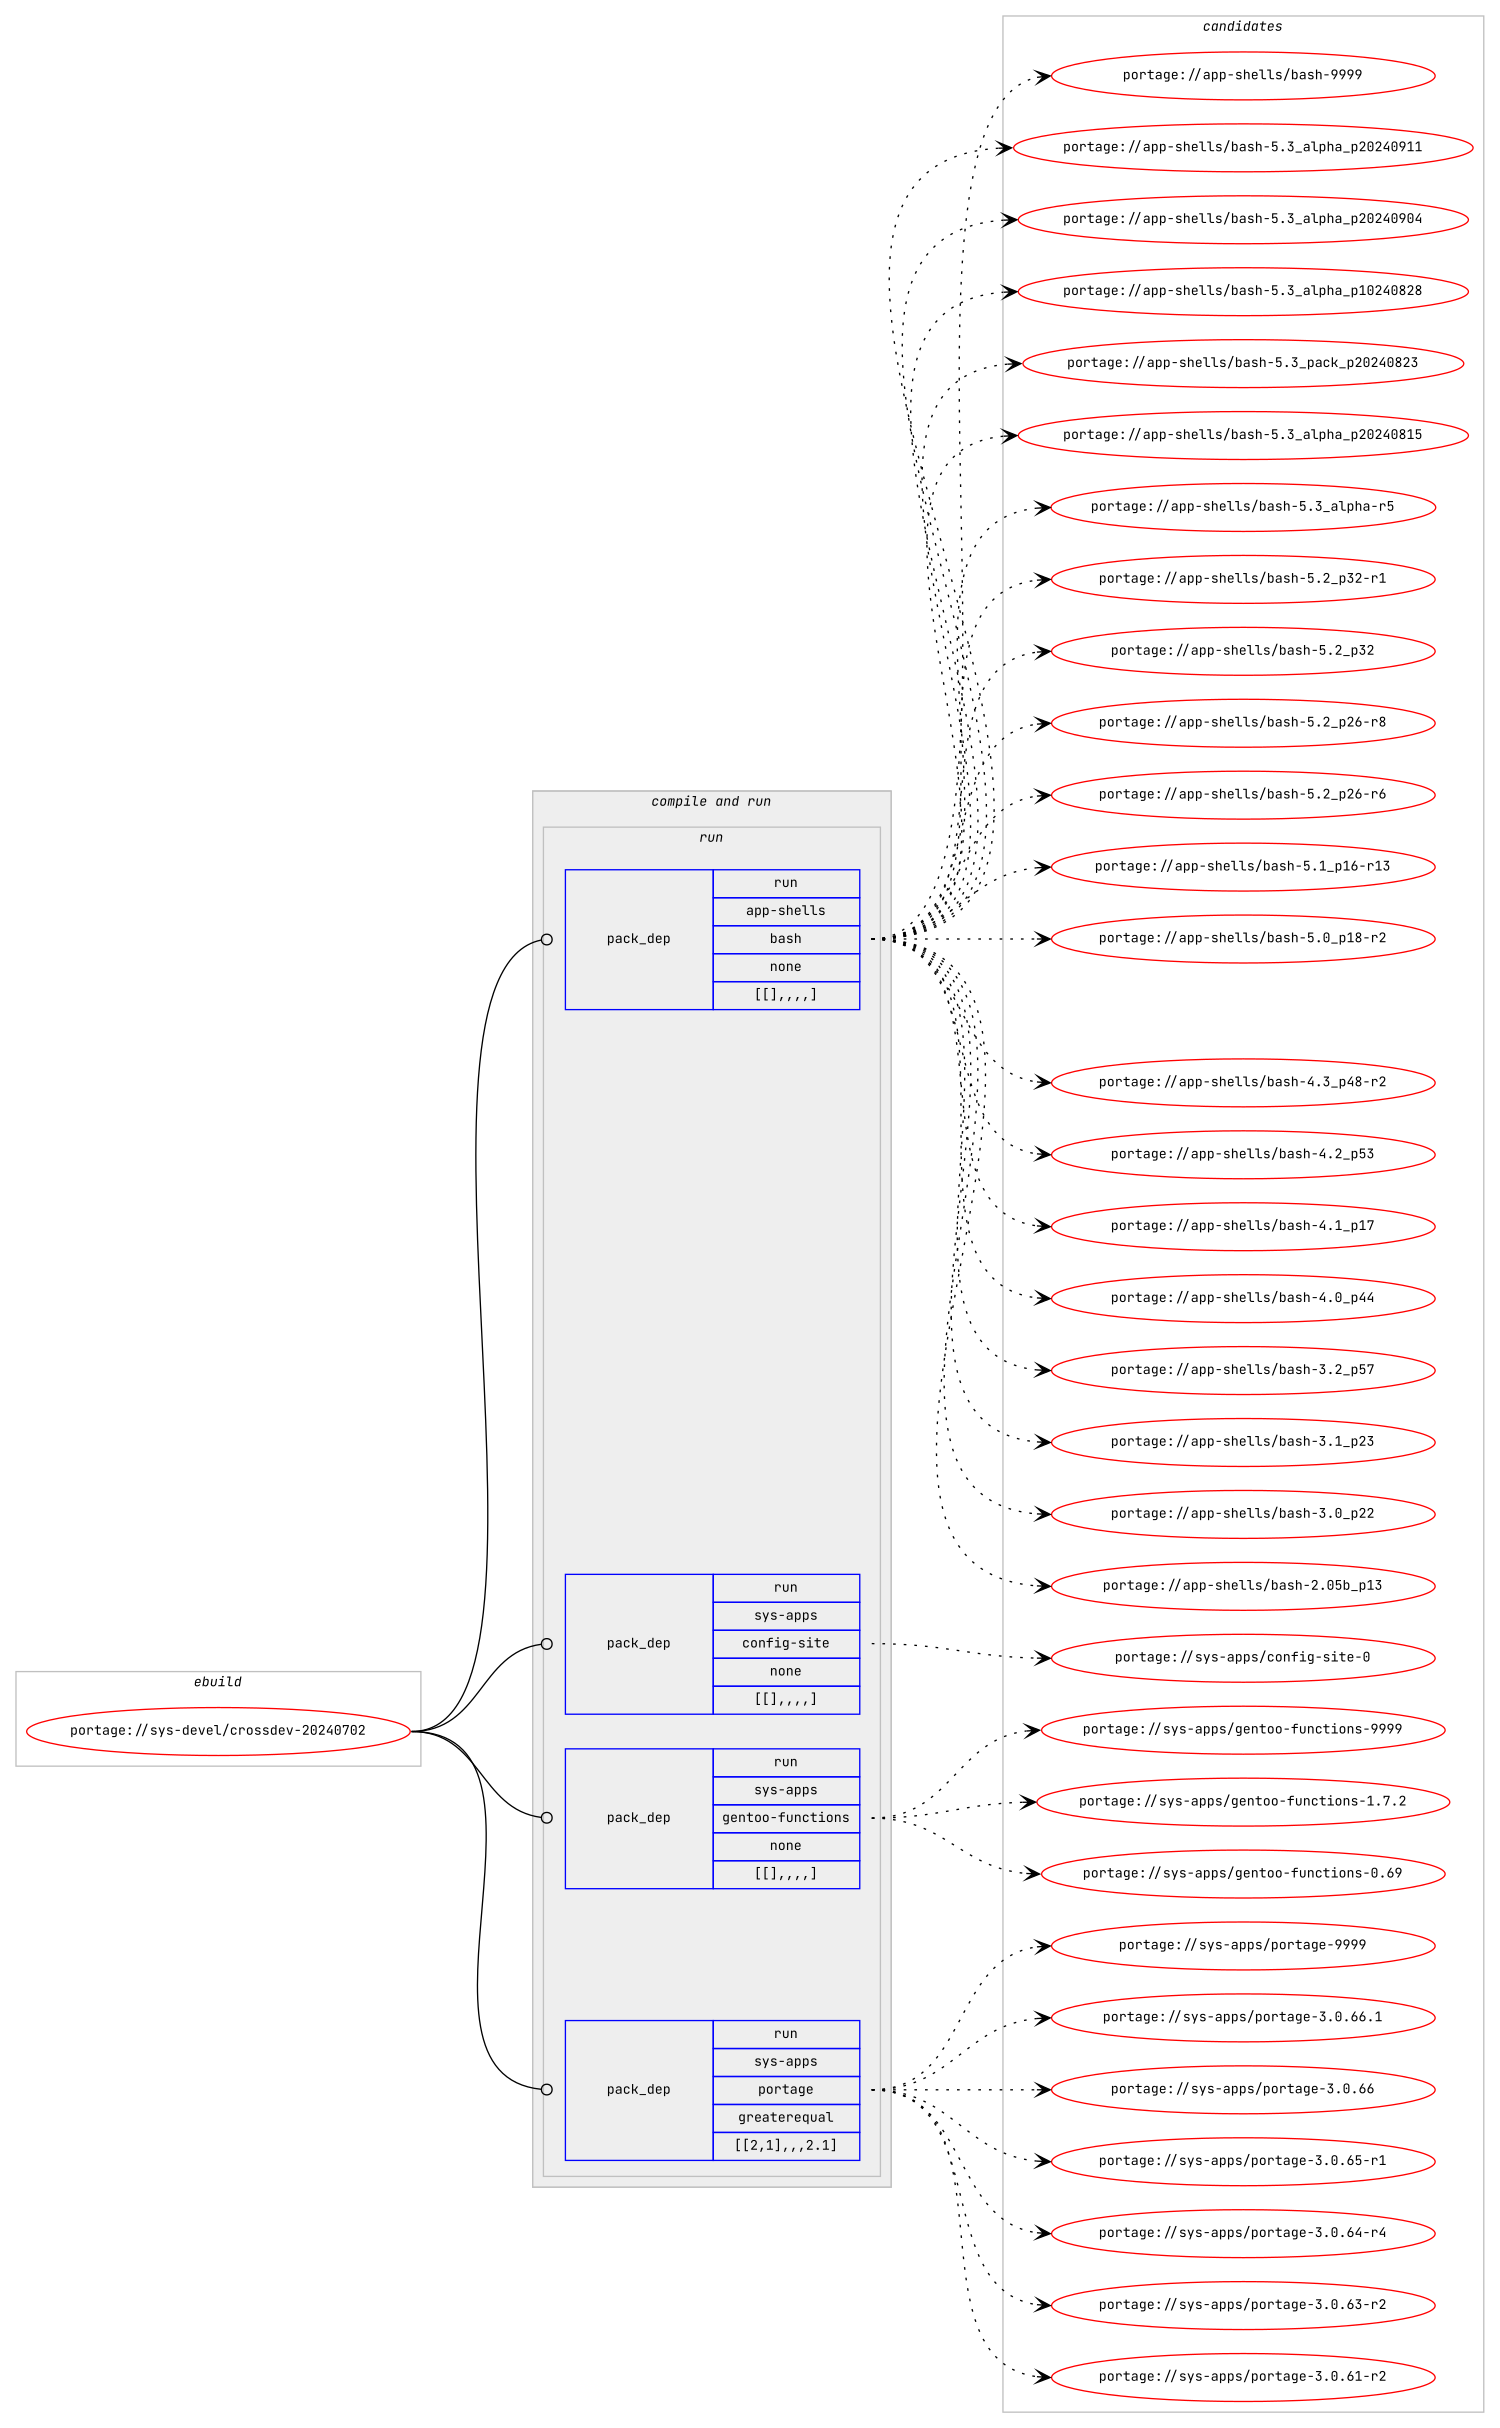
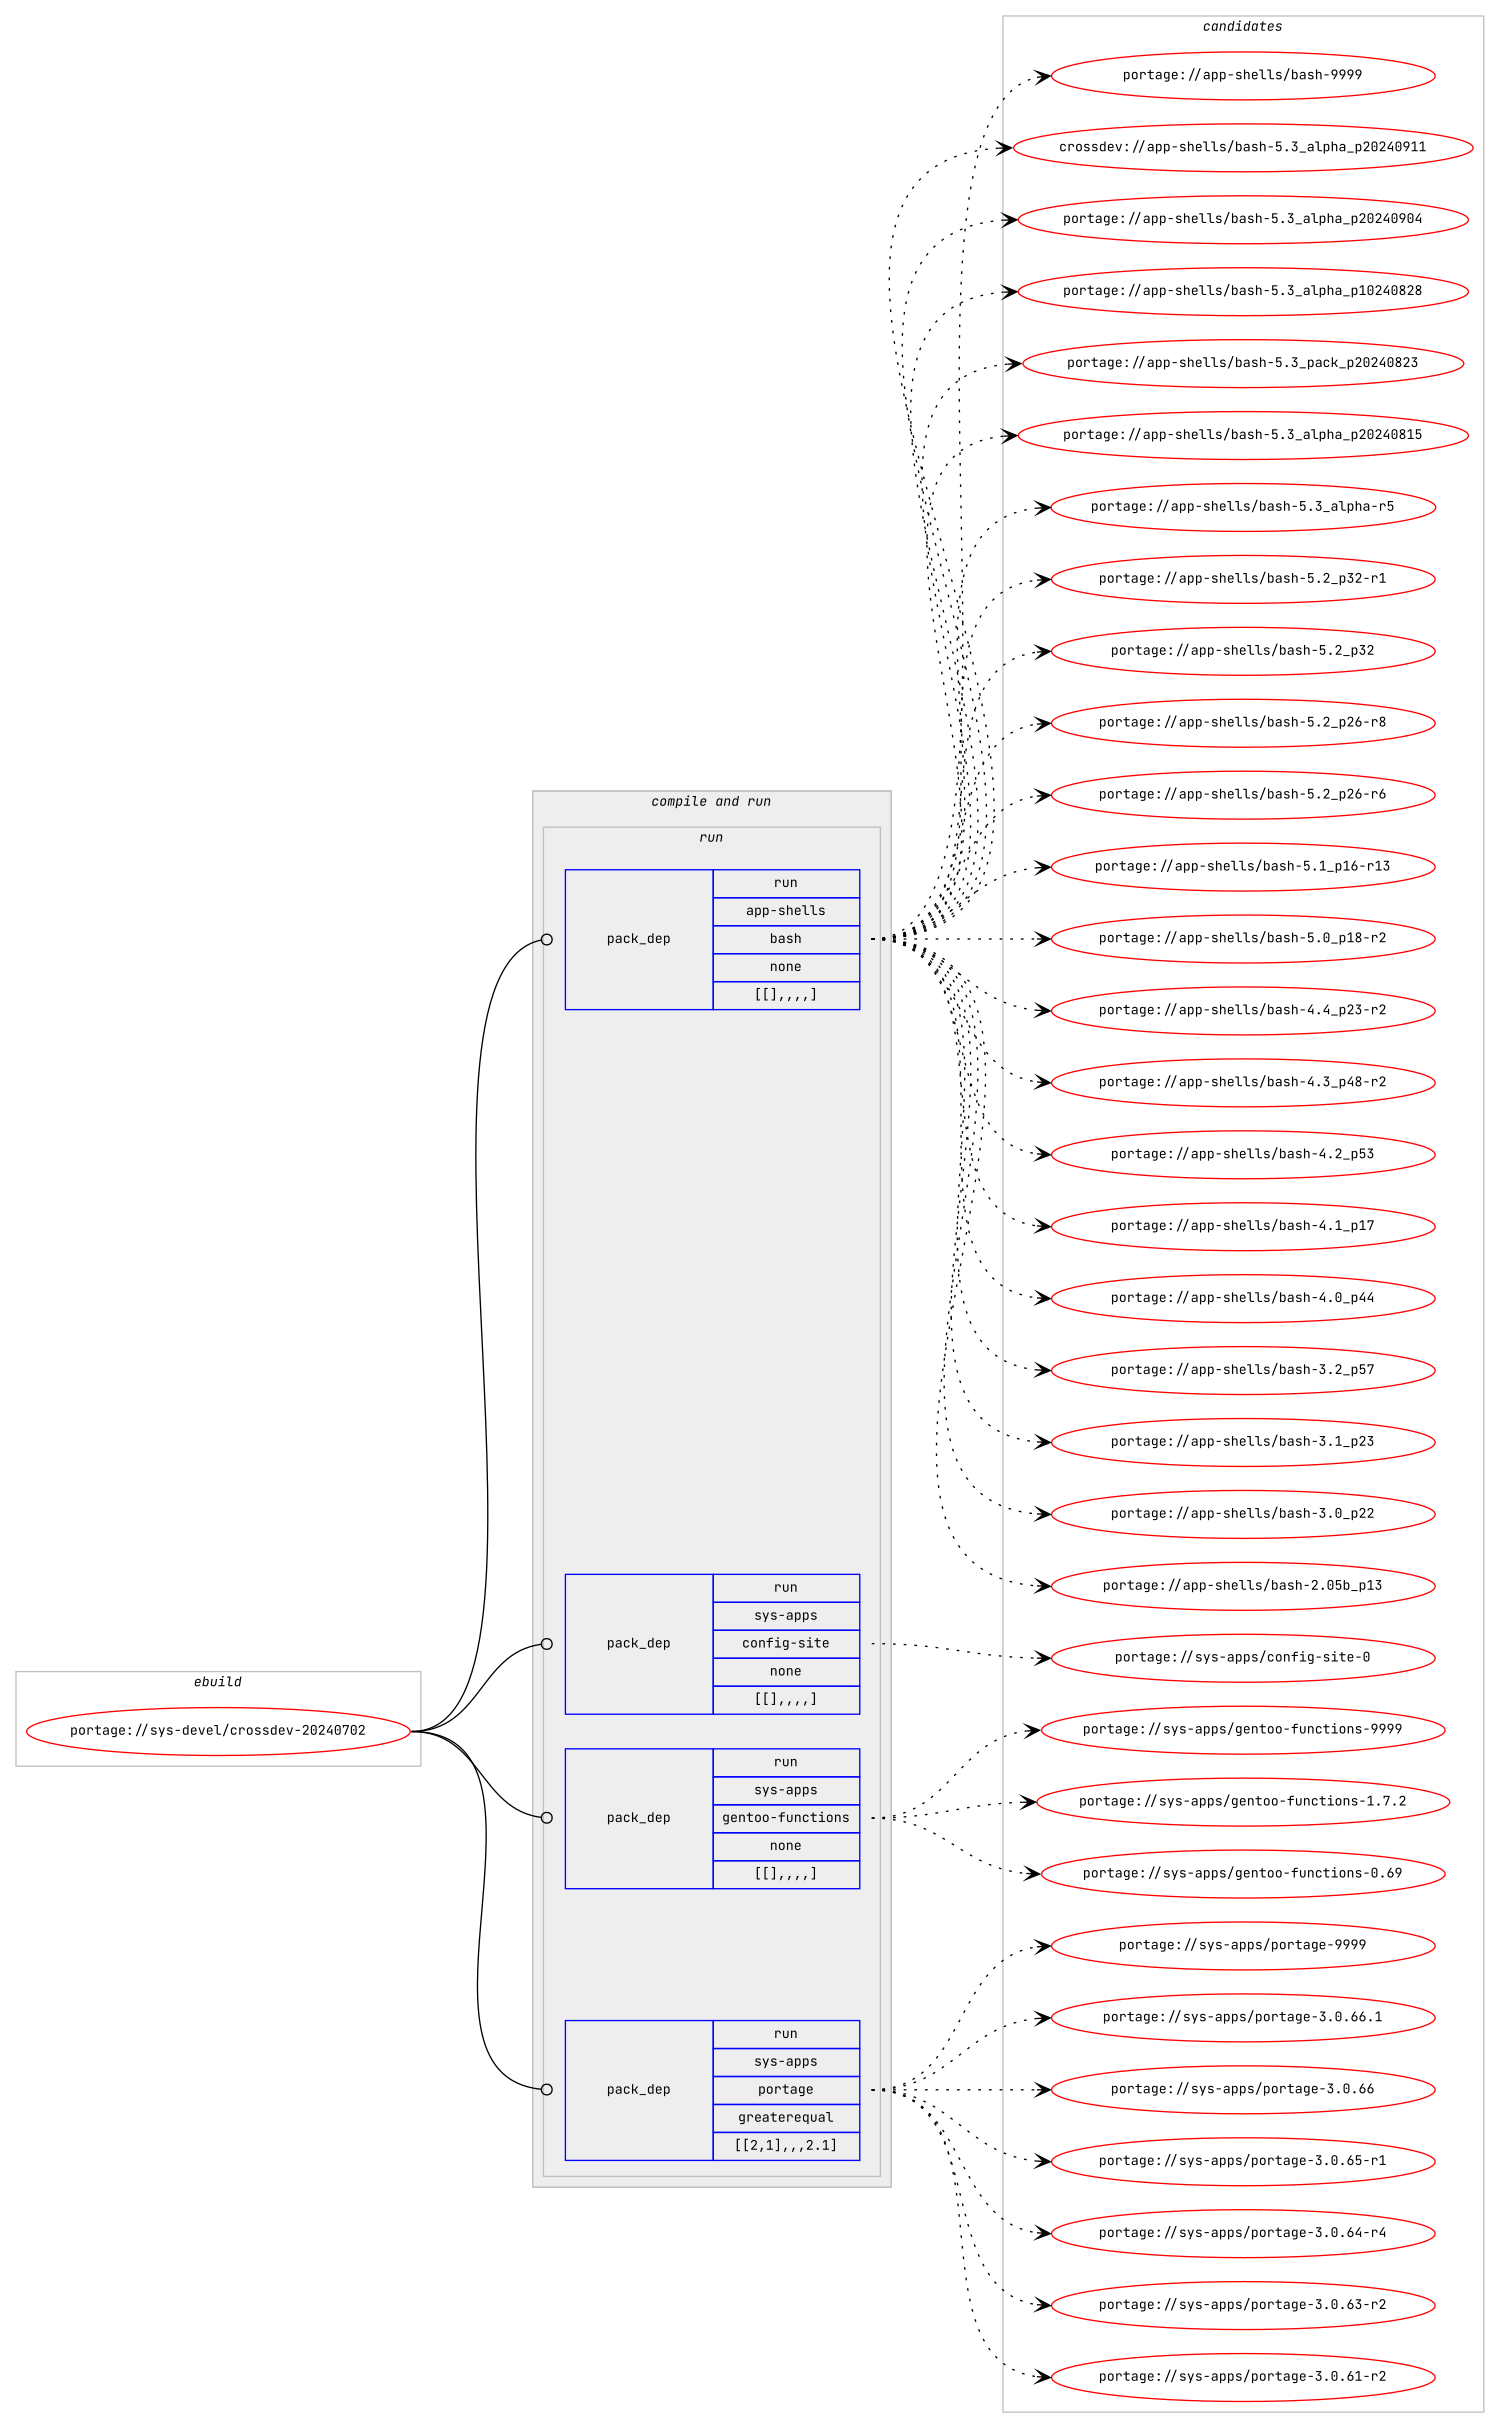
node "portage://app-shells/bash-5.3_alpha_p20240911": label "portage://app-shells/bash-5.3_alpha_p20240911" -> "crossdev://app-shells/bash-5.3_alpha_p20240911"
node "portage://app-shells/bash-4.4_p23-r2": added
